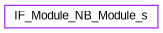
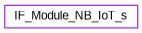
node "IF_Module_NB_Module_s": label "IF_Module_NB_Module_s" -> "IF_Module_NB_IoT_s"
